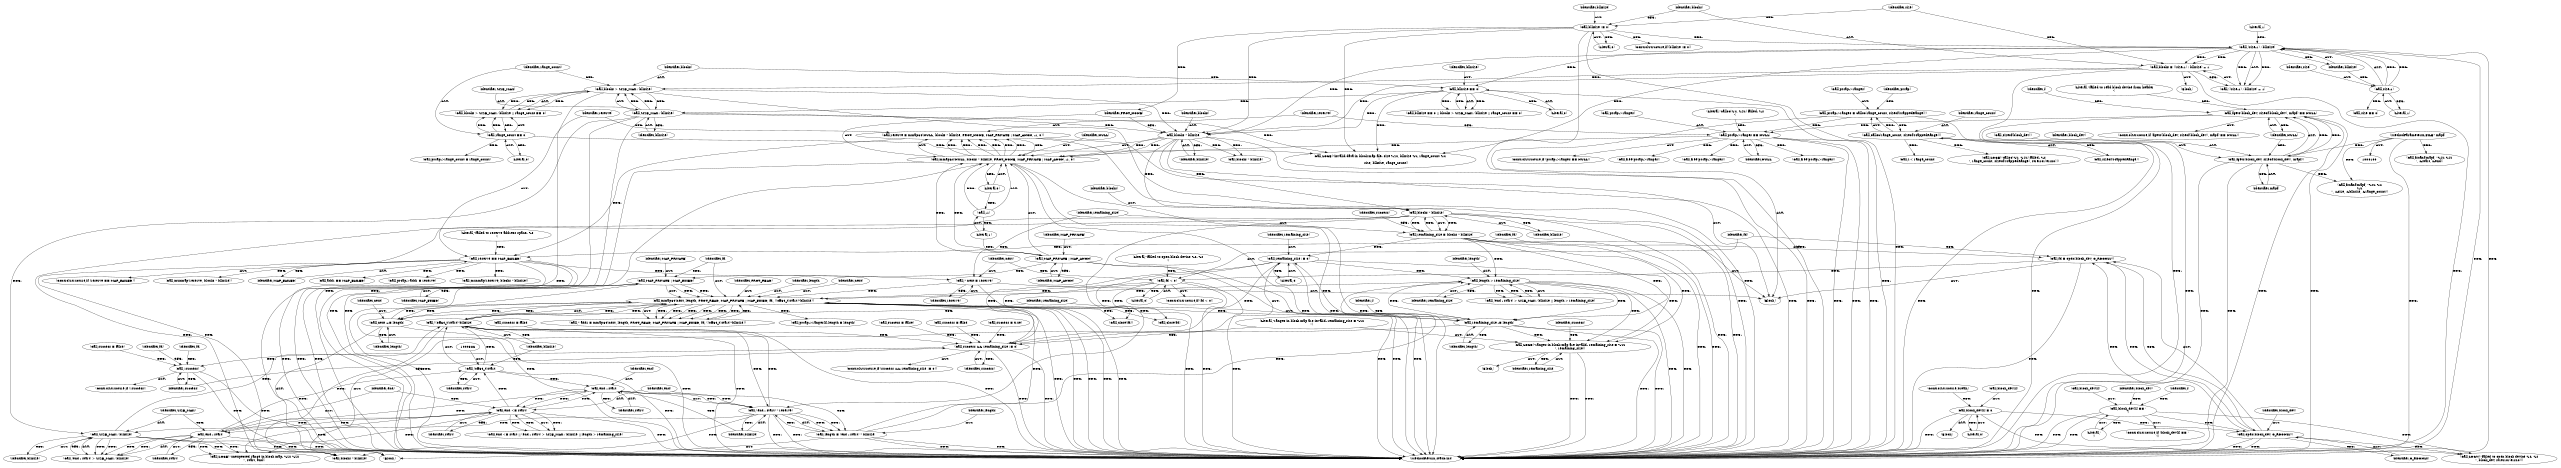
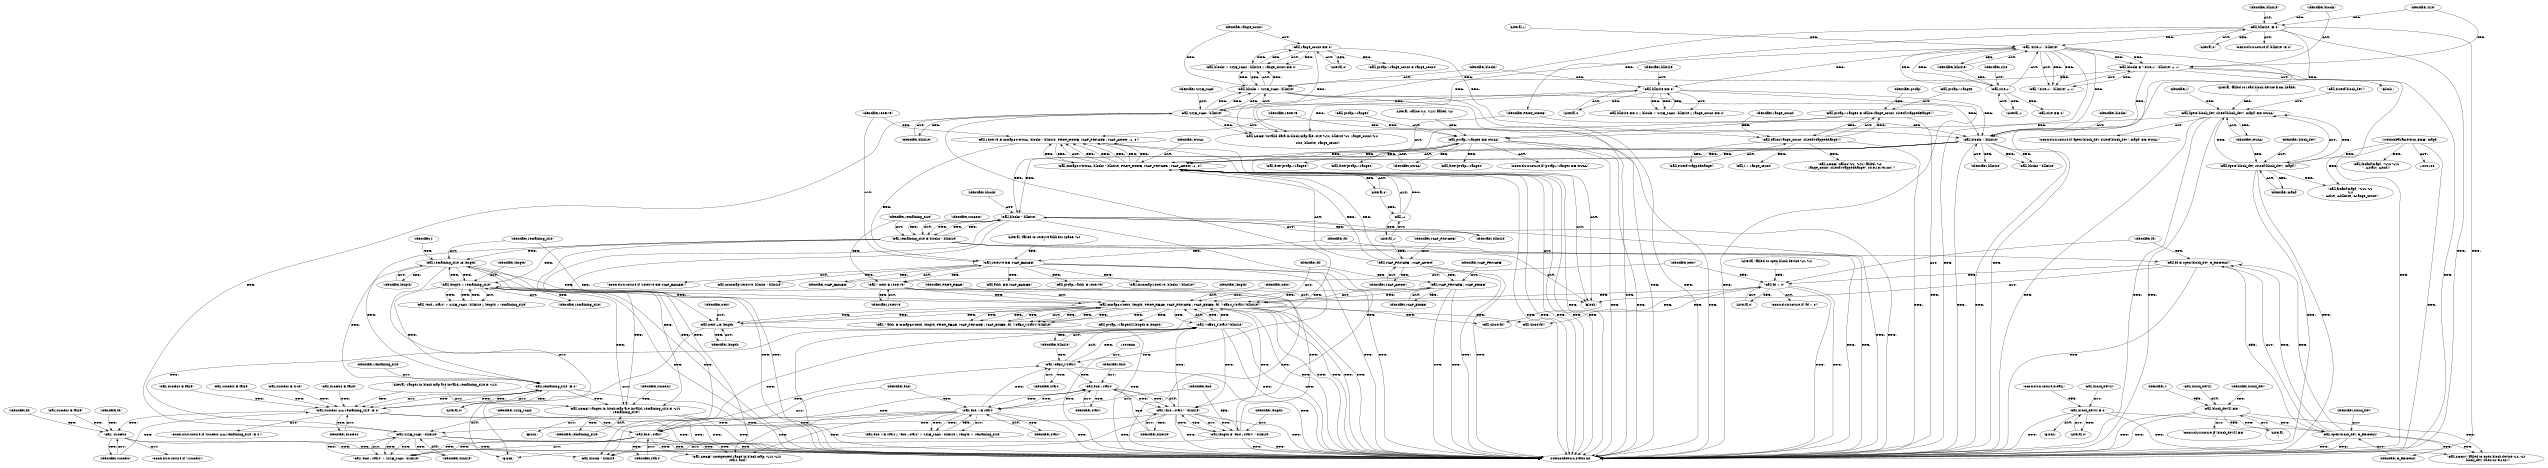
edge "(Call,blksize != 0)" -> "(ControlStructure,if (blksize != 0))": label "CFG: " -> "AST: "
edge "(Call,range_count == 0)" -> "(Call,calloc(range_count, sizeof(MappedRange)))": added, label "DDG:"
edge "(Call,sizeof(block_dev))" -> "(Call,fgets(block_dev, sizeof(block_dev), mapf))": now "(Call,sizeof(block_dev))" -> "(Call,fgets(block_dev, sizeof(block_dev), mapf) == NULL)"
edge "(Call,remaining_size != 0)" -> "(Call,length > remaining_size)": reversed
edge "(Call,reserve == MAP_FAILED)" -> "(Call,* next = reserve)": label "DDG: " -> "CFG: "
node "(Call,(end - start) * reserve)": label "(Call,(end - start) * reserve)" -> "(Call,(end - start) * blksize)"
